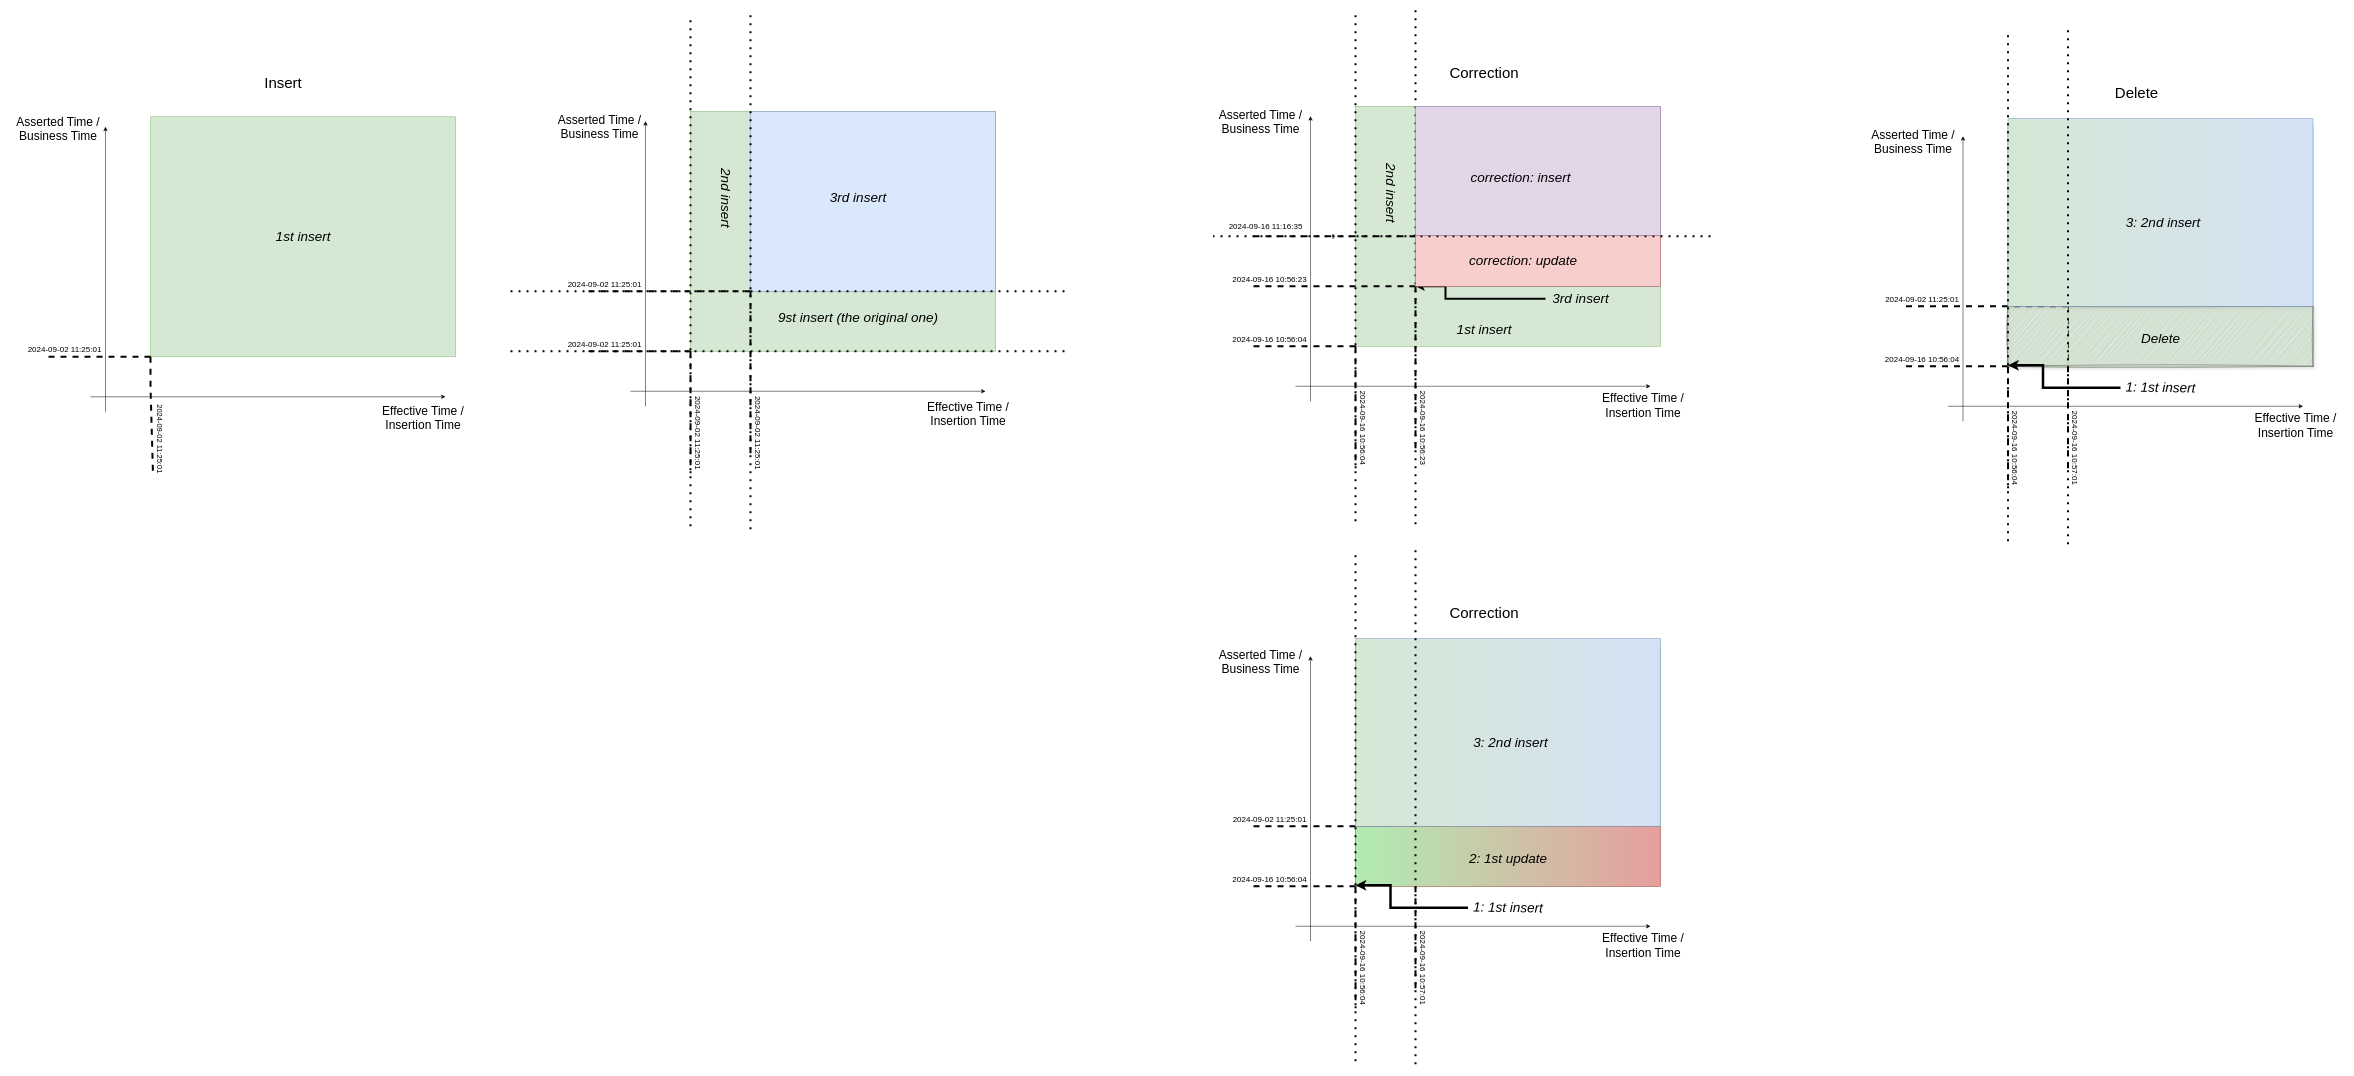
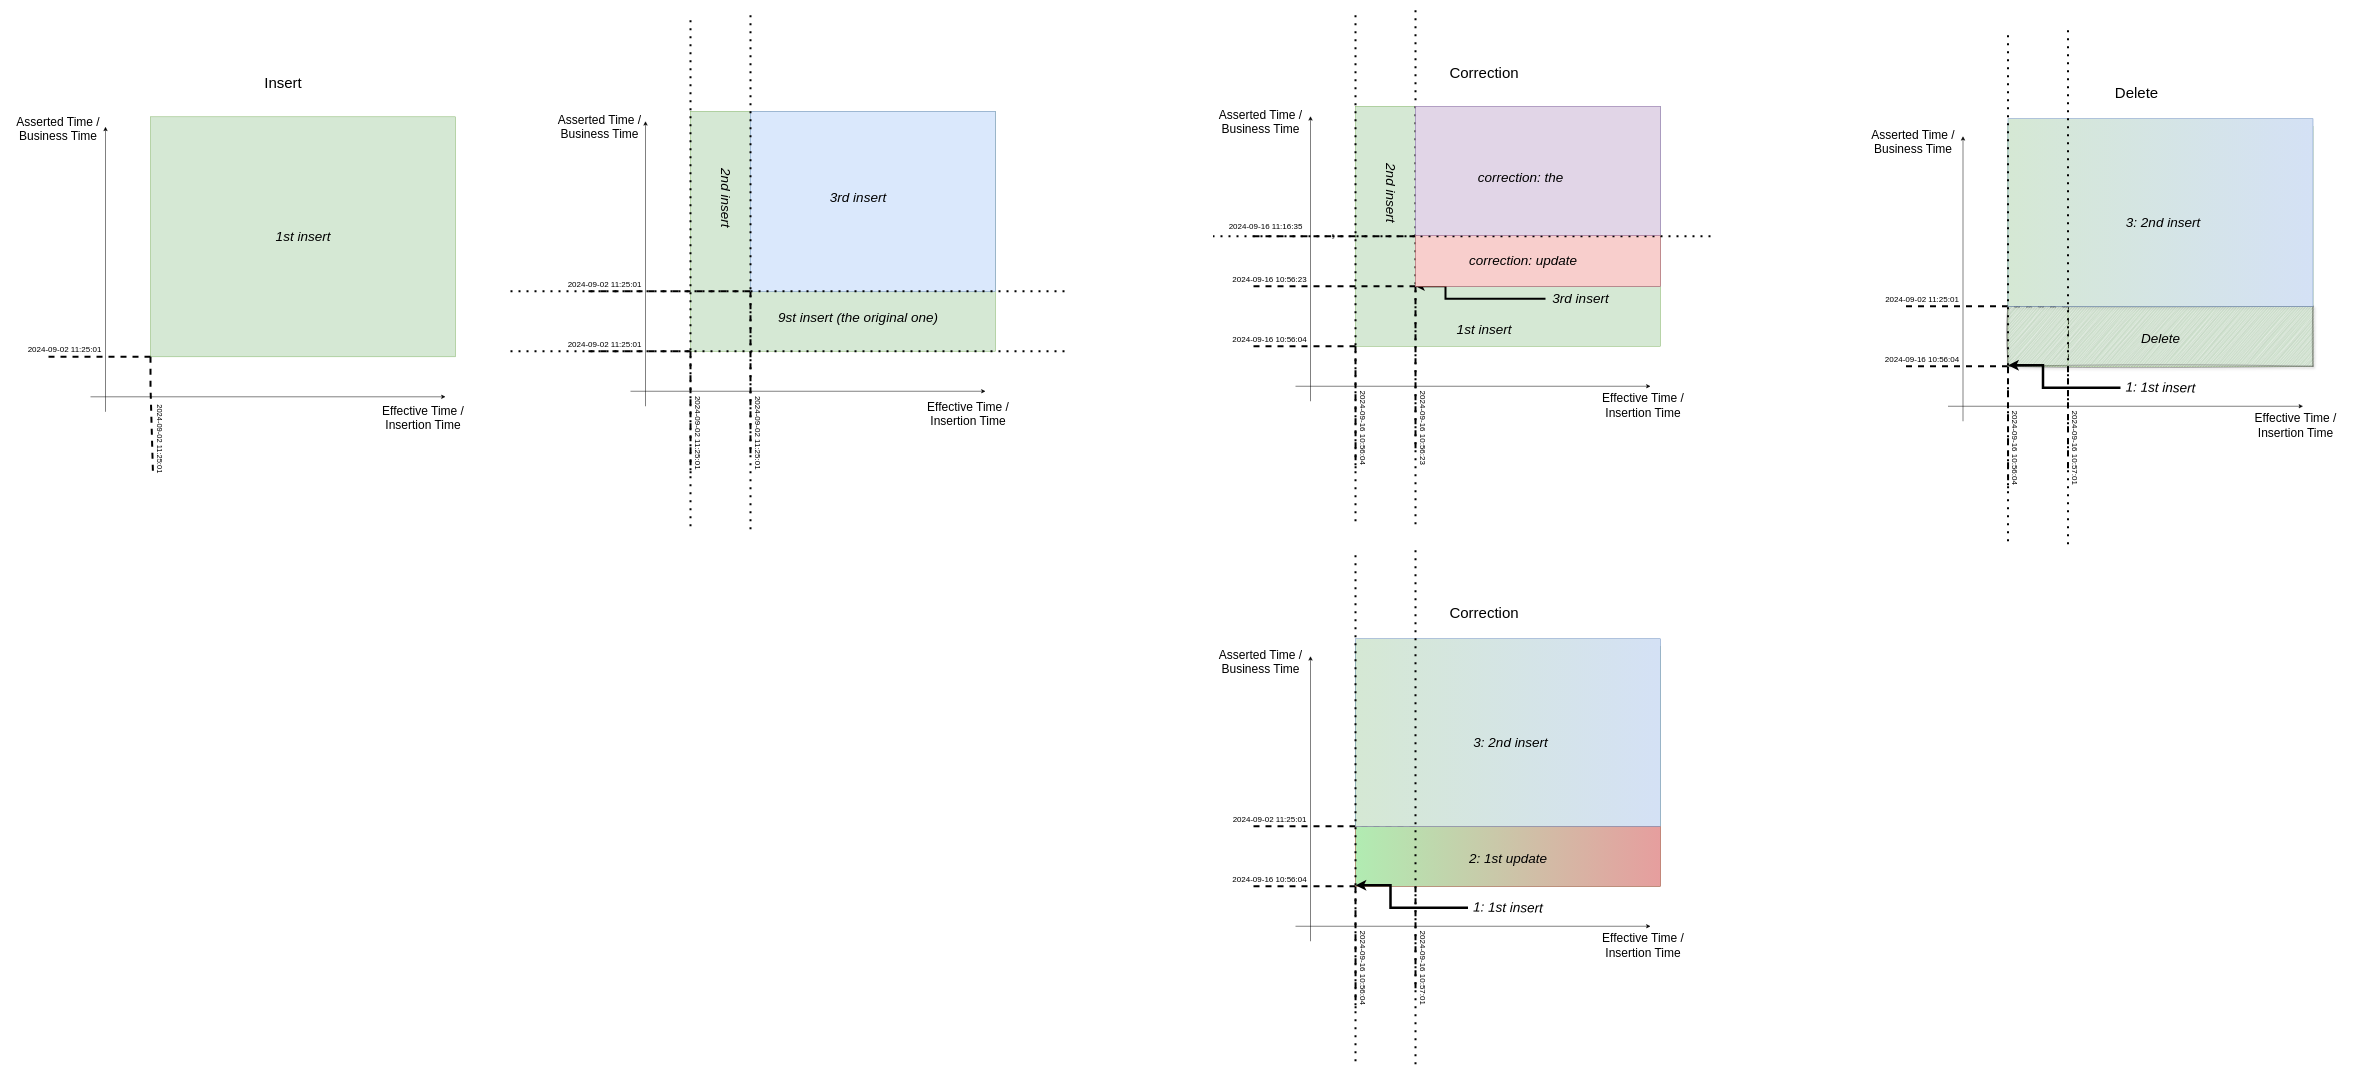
node "correction: insert": label "correction: insert" -> "correction: the"
